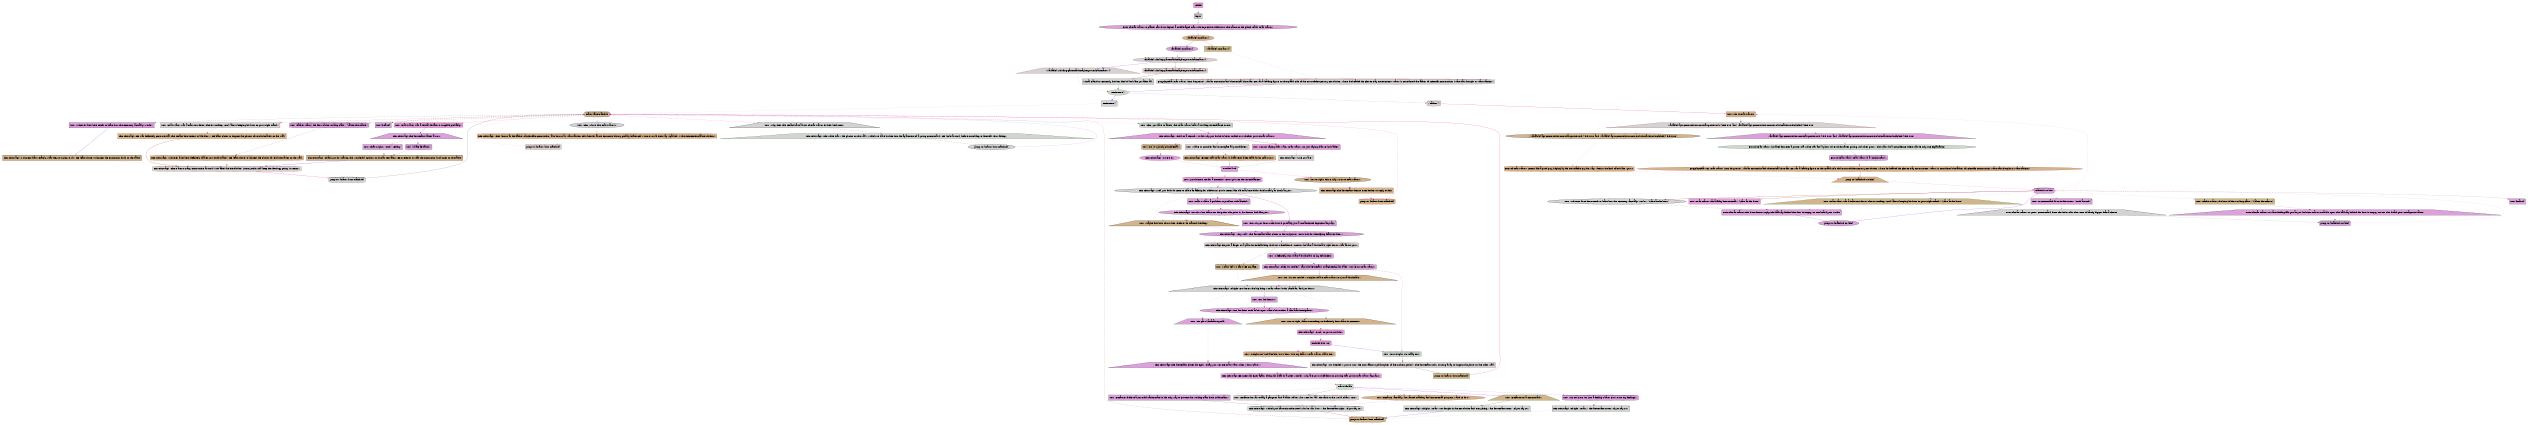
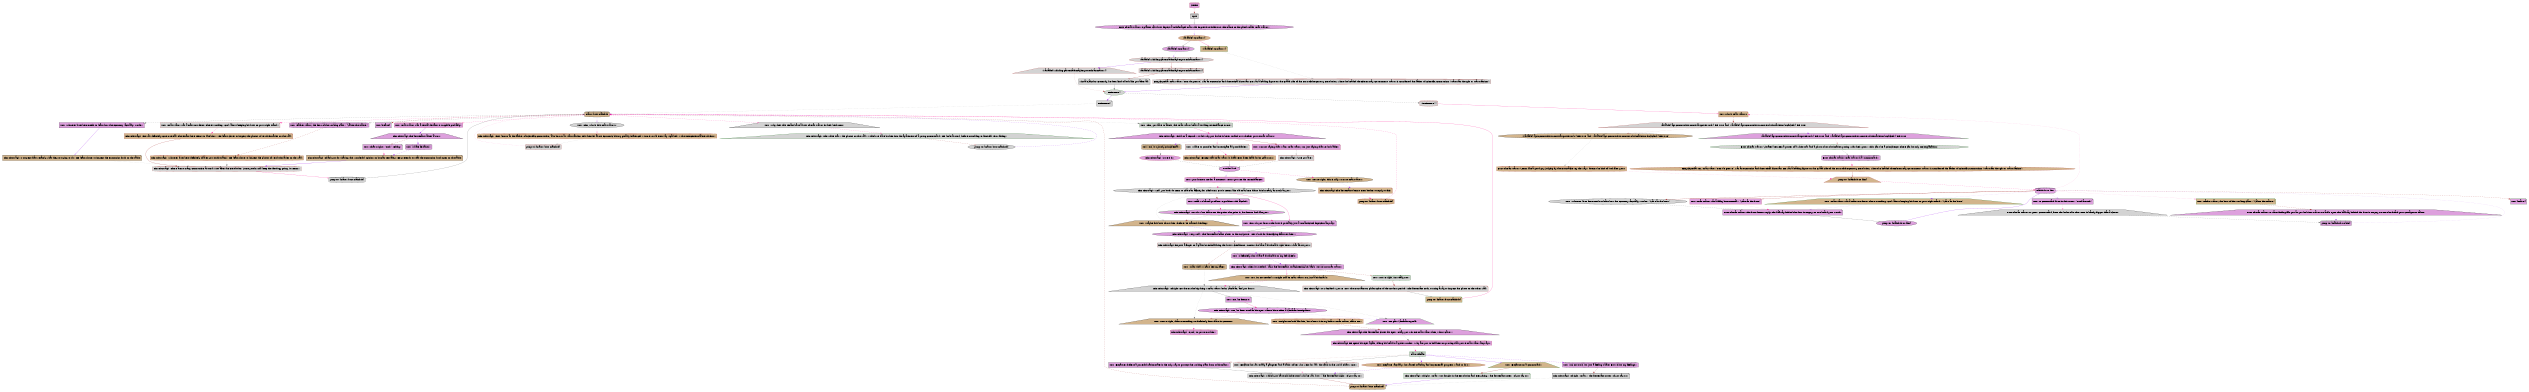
node "!(Father())": label "!(Father())" -> "!(IsKimHere())"
node "mazov face mainhub": label "mazov face mainhub" -> "mazov bust mainhub"
node "Untitled hub": shape note -> ellipse
node "Untitled hub (02)": removed
